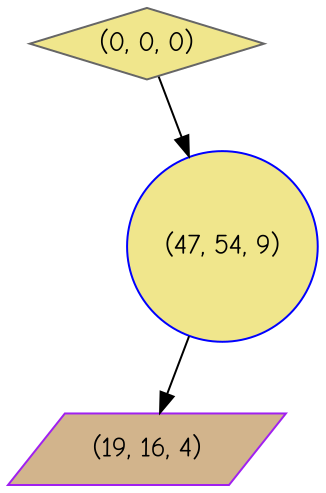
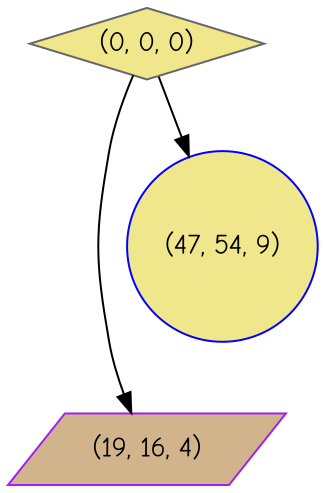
edge "(47, 54, 9)" -> "(19, 16, 4)": now "(0, 0, 0)" -> "(19, 16, 4)"
